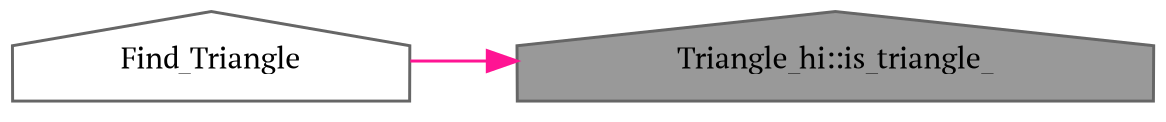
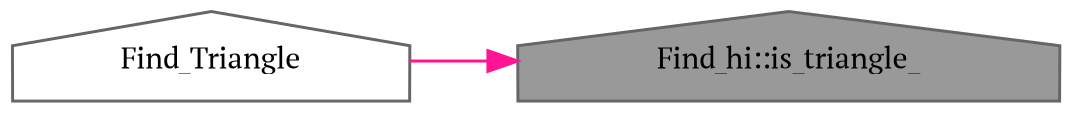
node "Triangle_hi::is_triangle_": label "Triangle_hi::is_triangle_" -> "Find_hi::is_triangle_"
